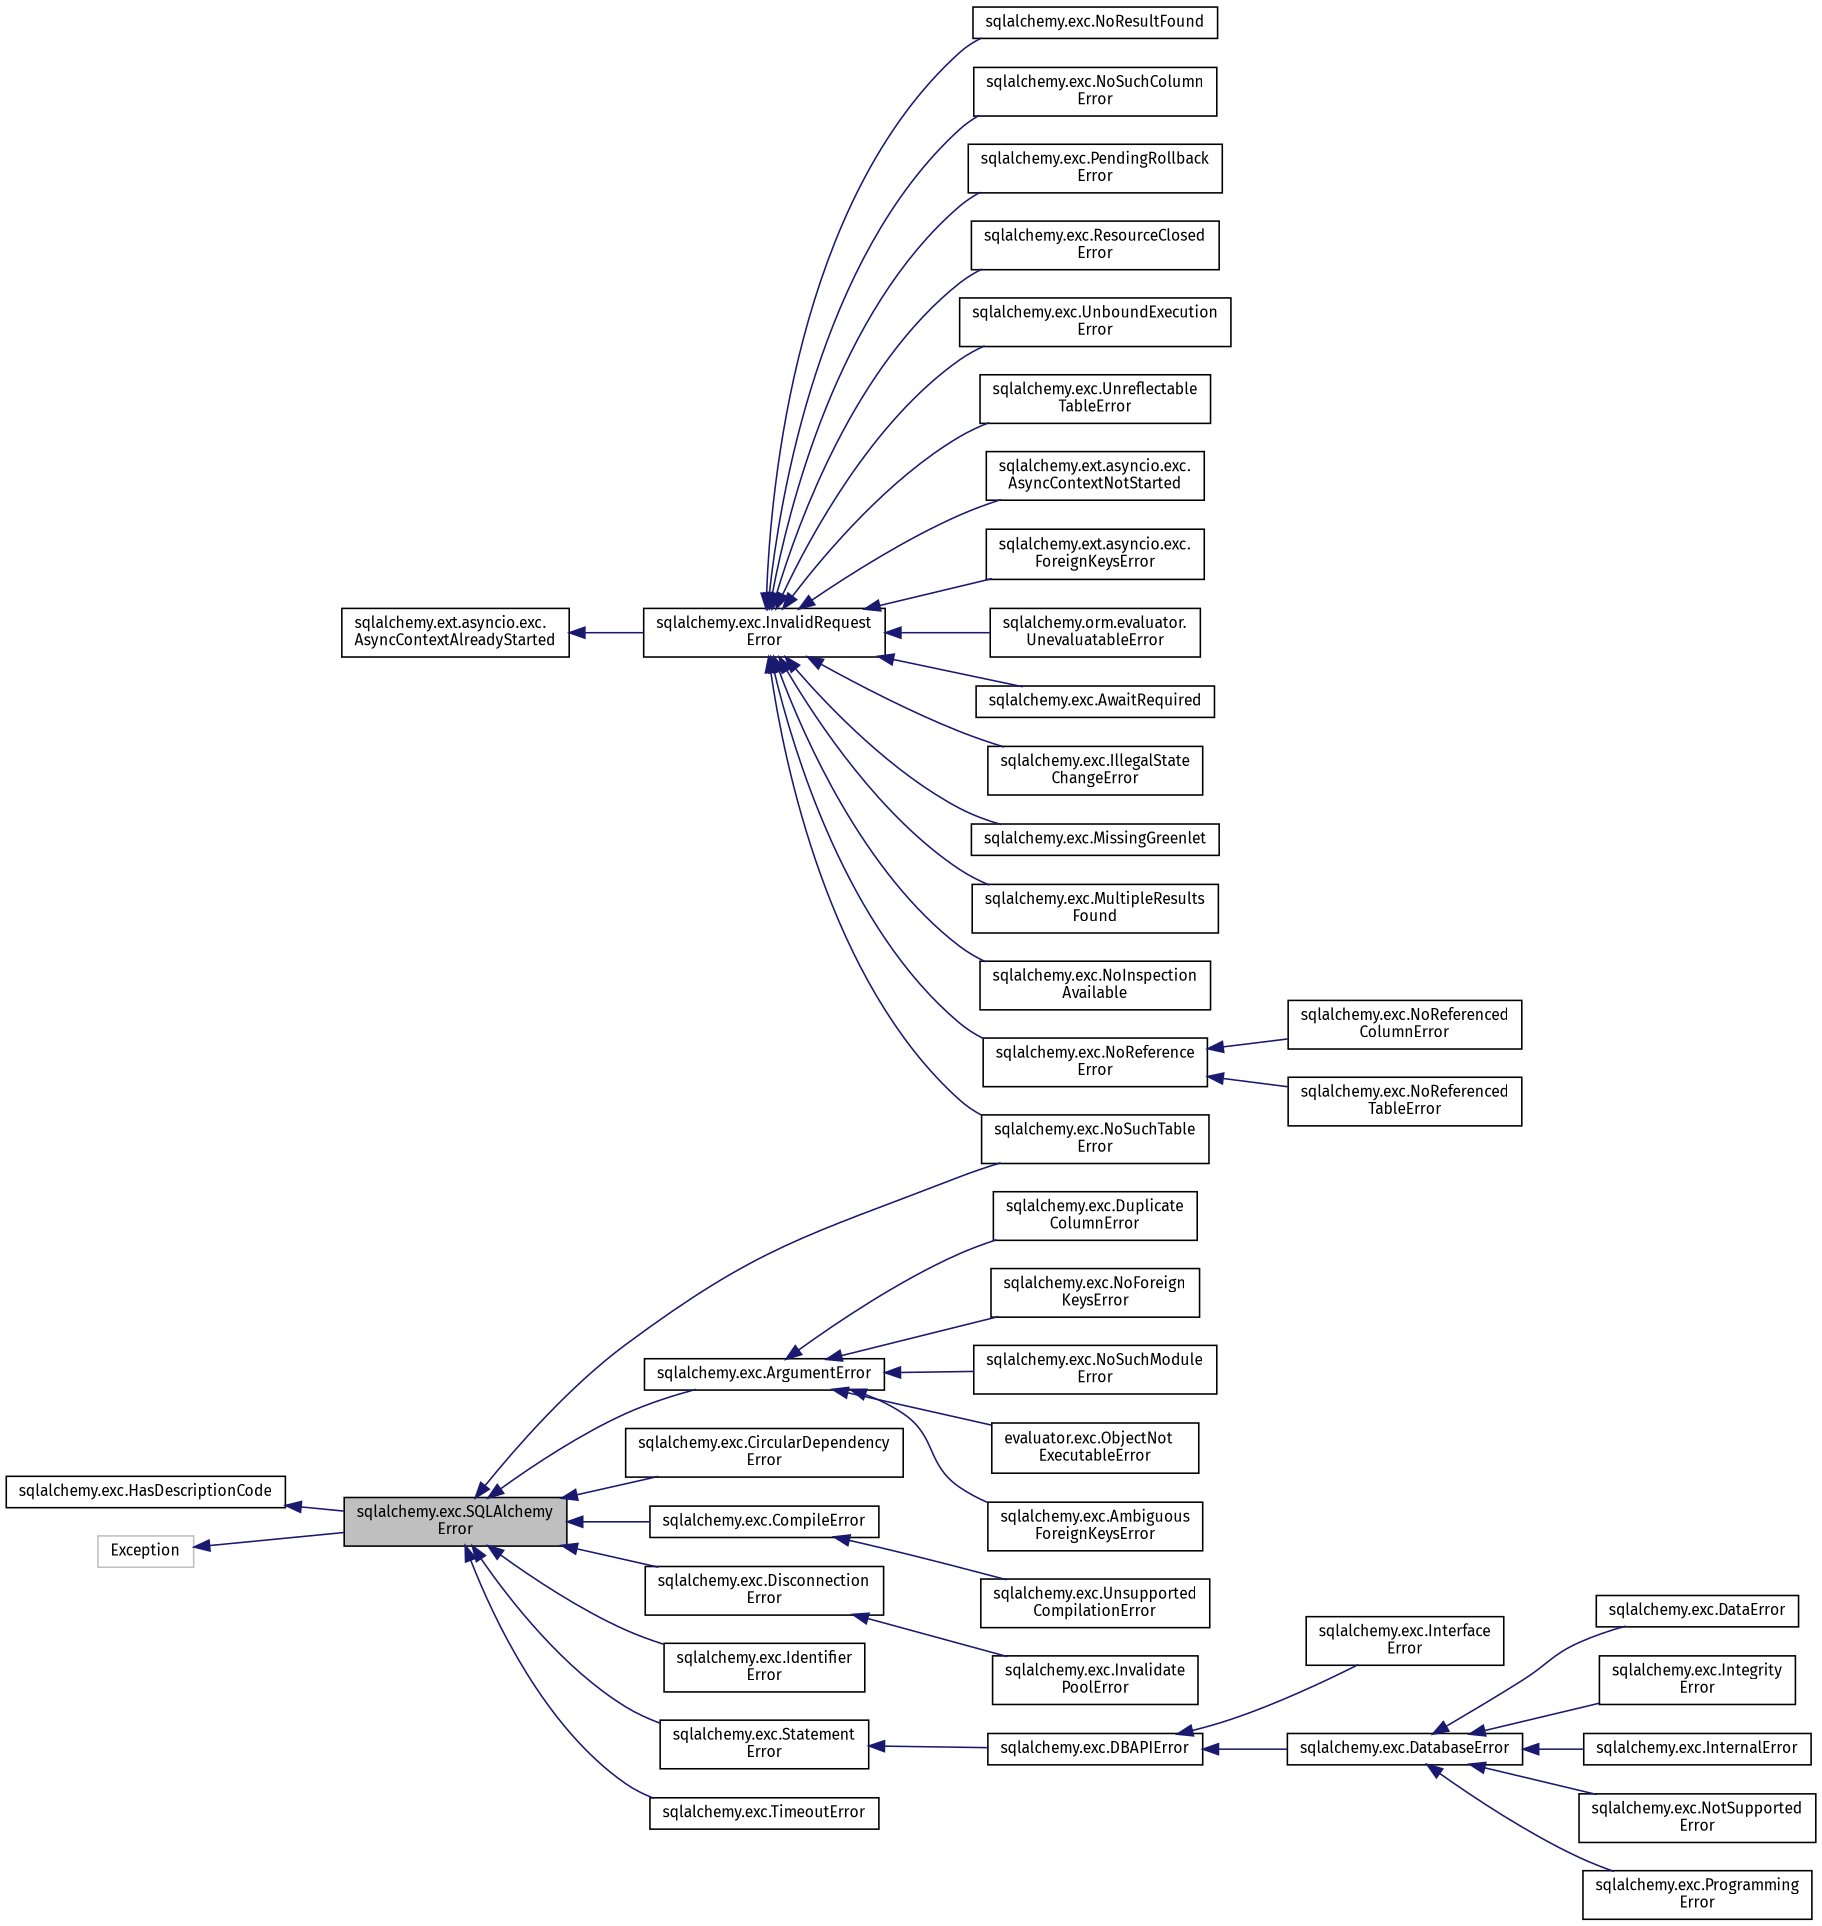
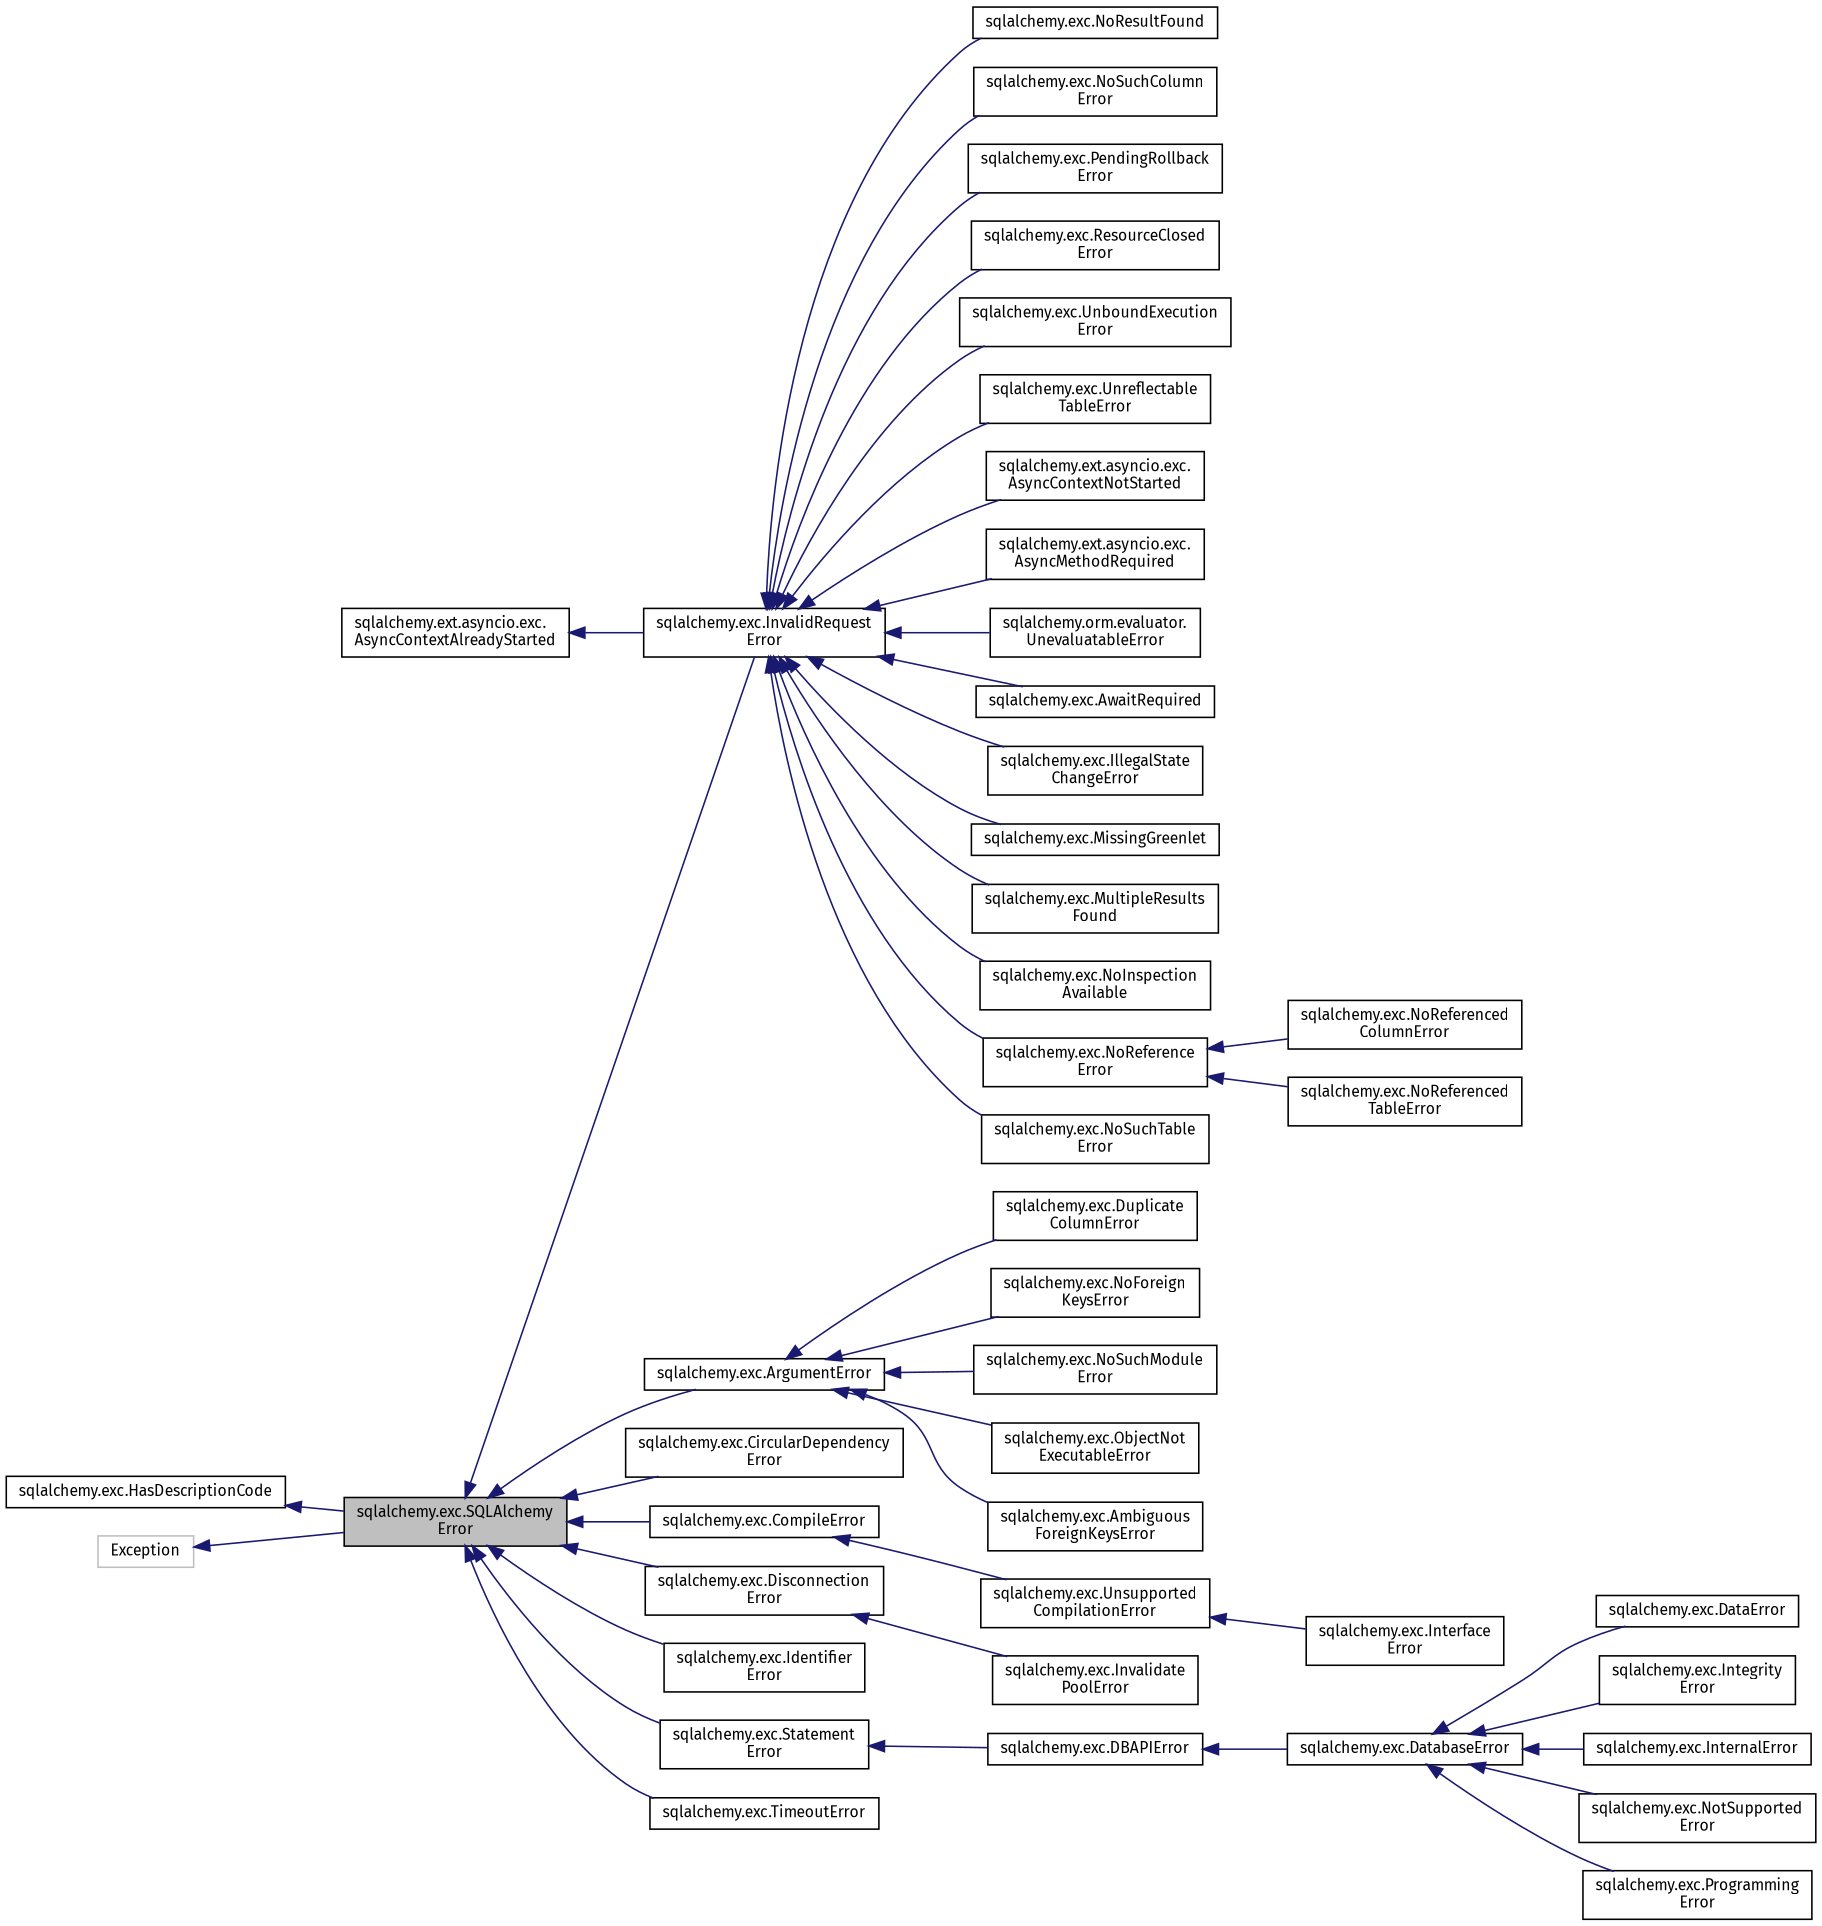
node "sqlalchemy.ext.asyncio.exc. ForeignKeysError": label "sqlalchemy.ext.asyncio.exc. ForeignKeysError" -> "sqlalchemy.ext.asyncio.exc. AsyncMethodRequired"
edge "sqlalchemy.exc.NoSuchTable Error" -> "sqlalchemy.exc.SQLAlchemy Error": now "sqlalchemy.exc.InvalidRequest Error" -> "sqlalchemy.exc.SQLAlchemy Error"
node "evaluator.exc.ObjectNot ExecutableError": label "evaluator.exc.ObjectNot ExecutableError" -> "sqlalchemy.exc.ObjectNot ExecutableError"
edge "sqlalchemy.exc.Interface Error" -> "sqlalchemy.exc.DBAPIError": now "sqlalchemy.exc.Interface Error" -> "sqlalchemy.exc.Unsupported CompilationError"
